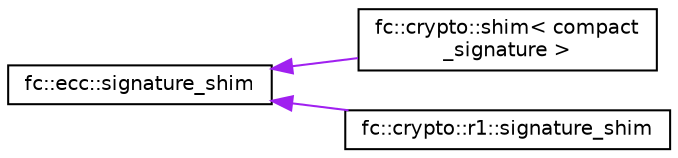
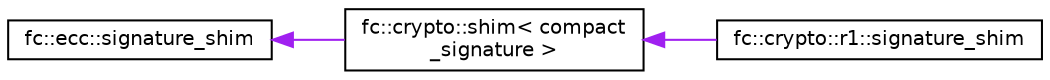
edge "fc::crypto::r1::signature_shim" -> "fc::ecc::signature_shim": now "fc::crypto::r1::signature_shim" -> "fc::crypto::shim< compact _signature >"
